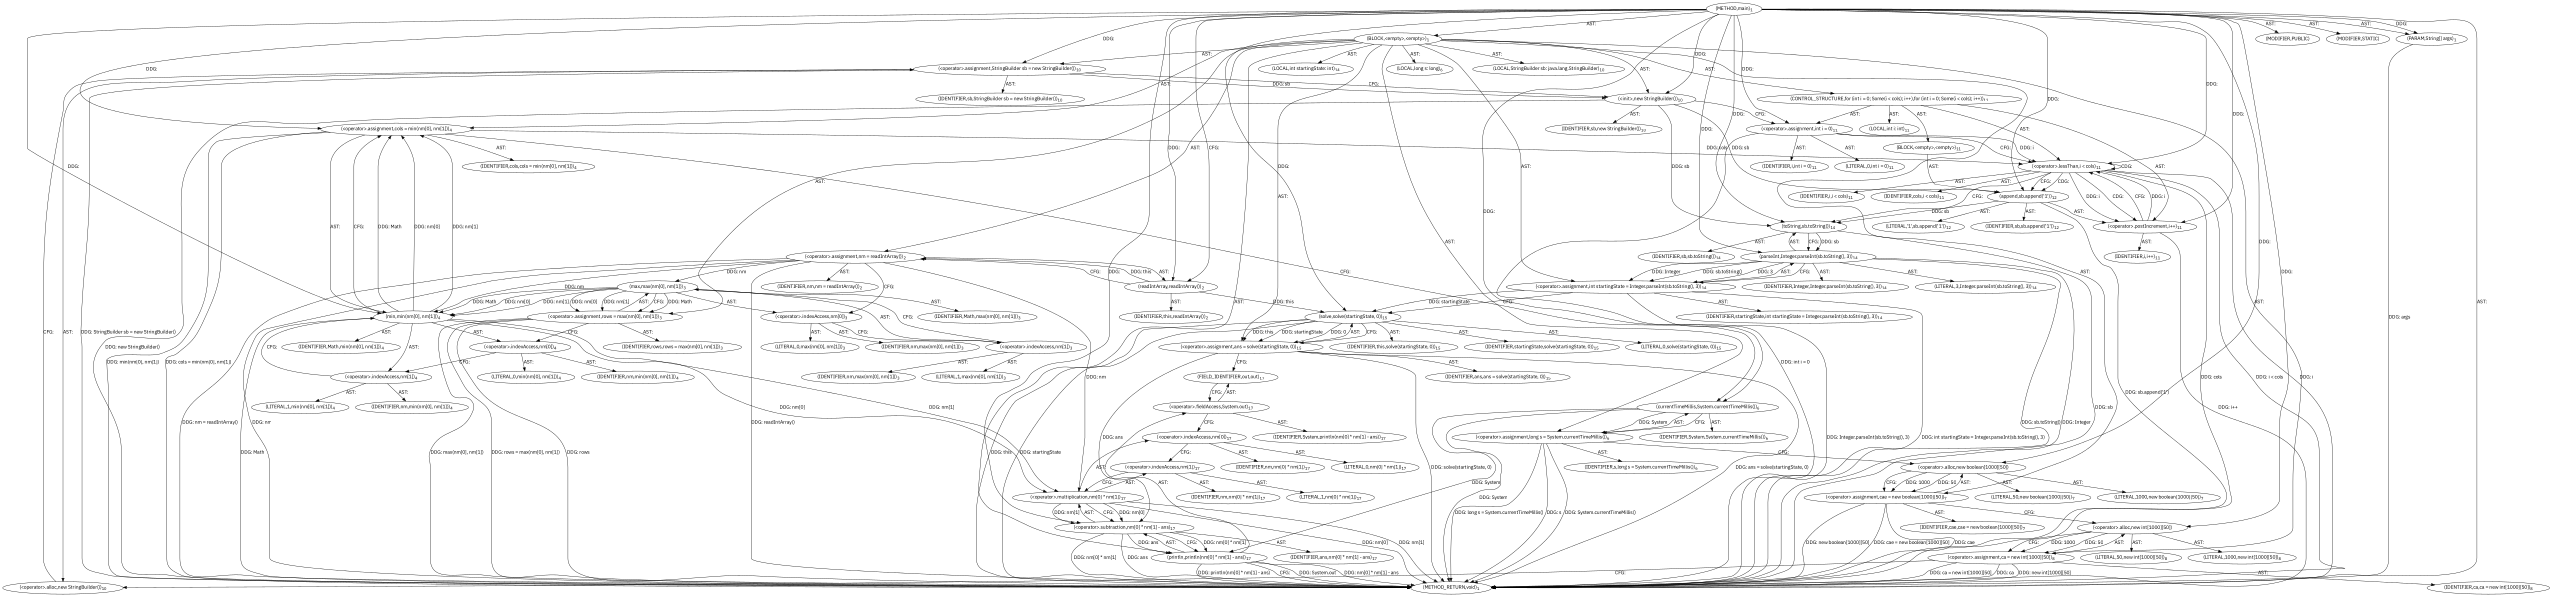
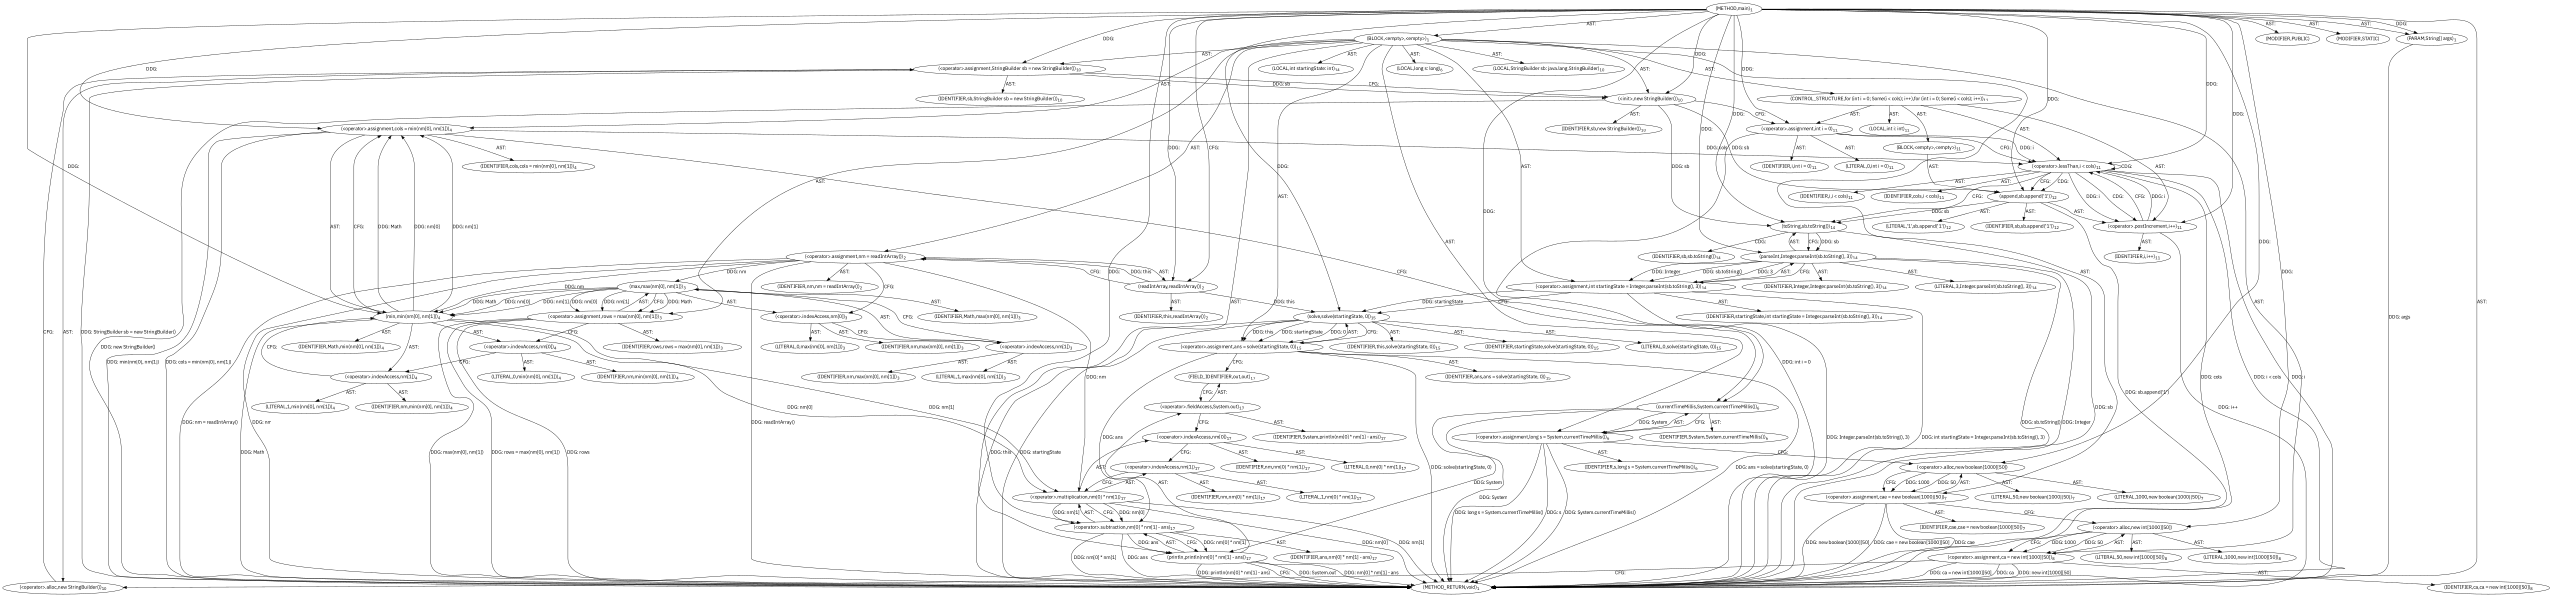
edge "(toString,sb.toString())" -> "(IDENTIFIER,sb,sb.toString())": label "AST: " -> "CDG: "
